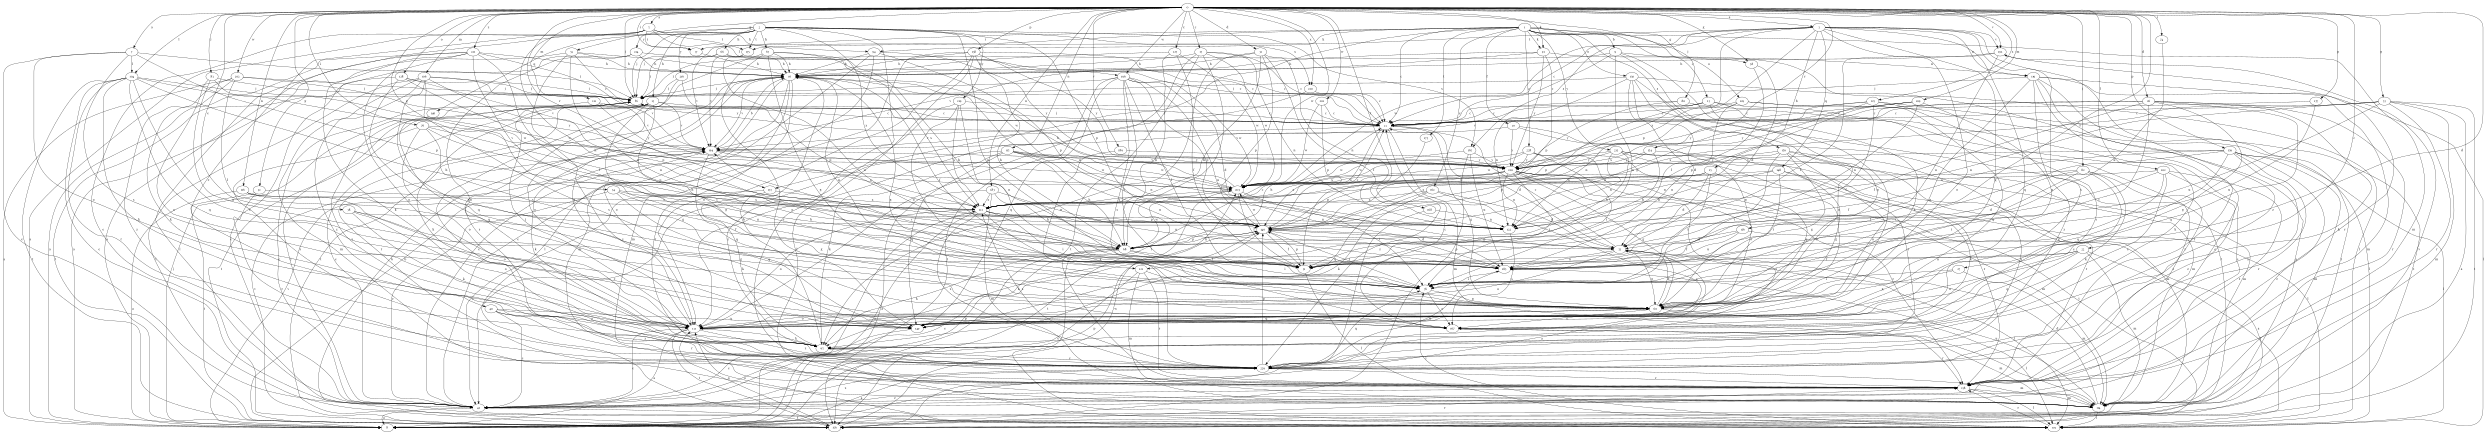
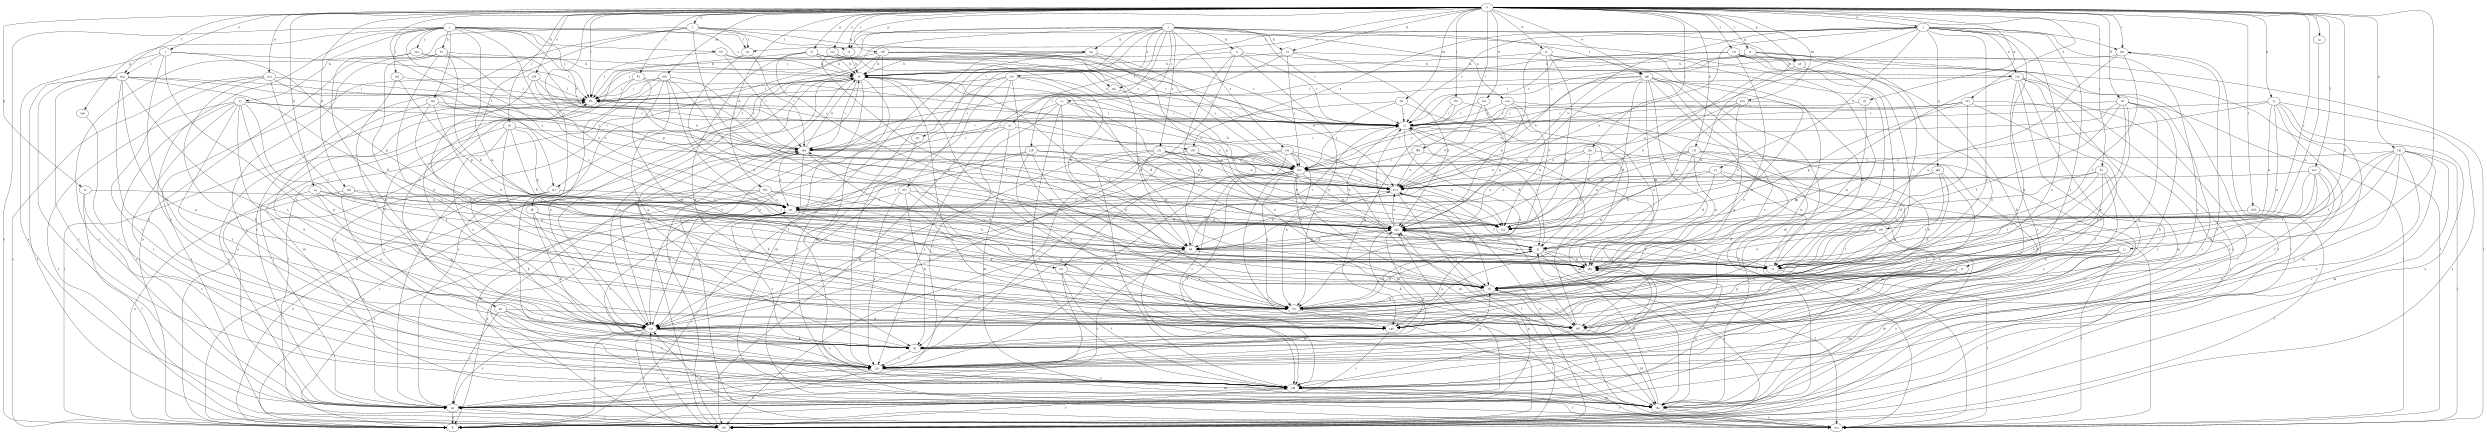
edge "0" -> "203": now "189" -> "203"
